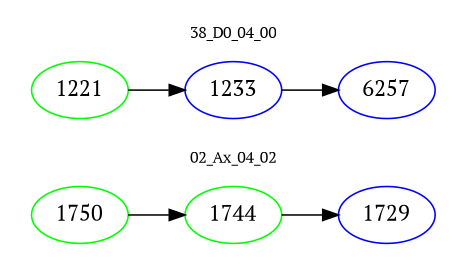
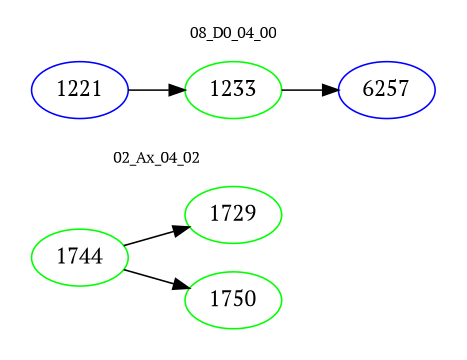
cluster "38_D0_04_00": label "38_D0_04_00" -> "08_D0_04_00"
node "1221": color green -> blue
node "1233": color blue -> green
edge "1750" -> "1744": reversed
node "1729": color blue -> green
